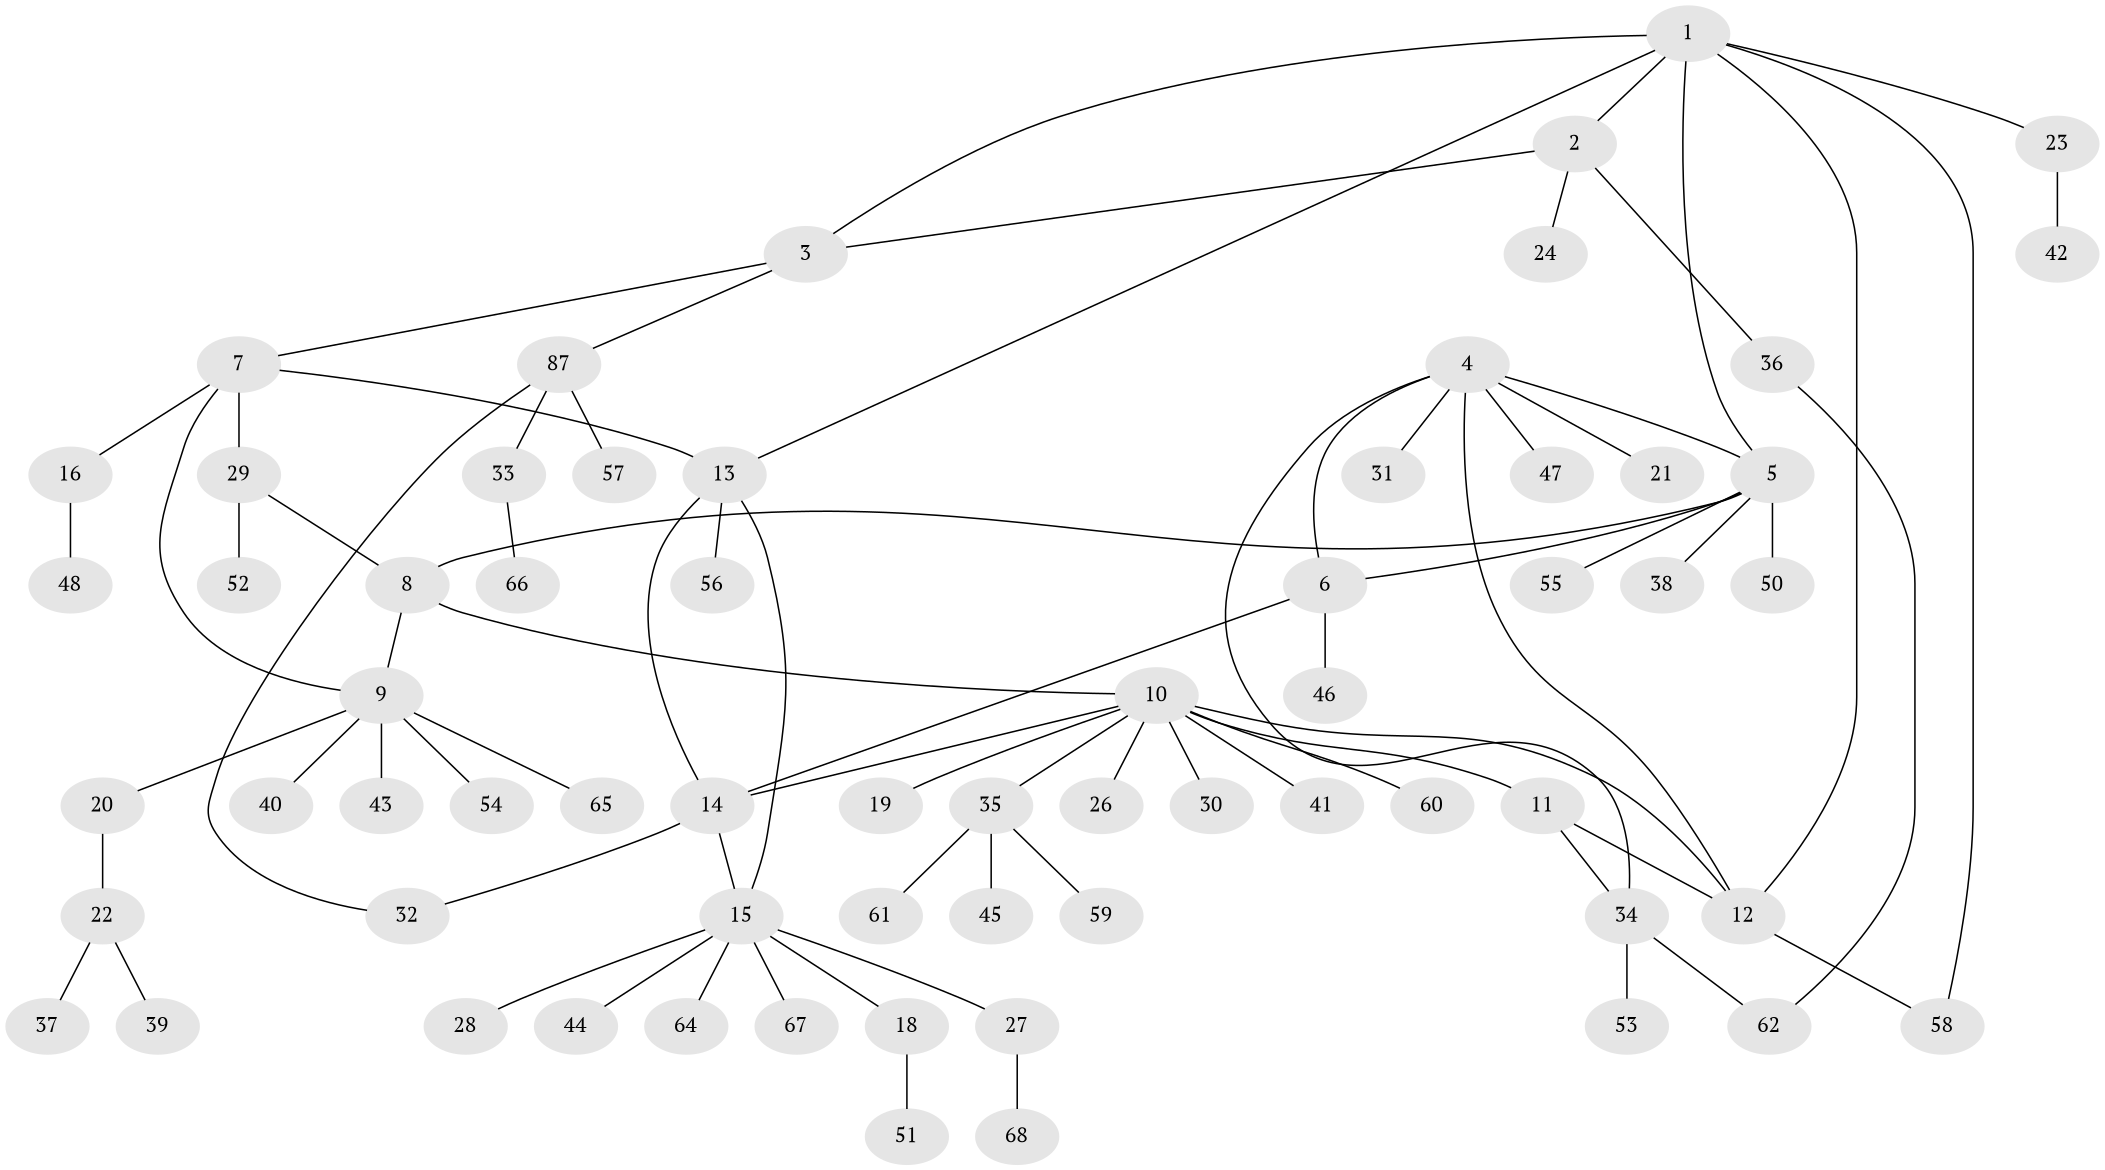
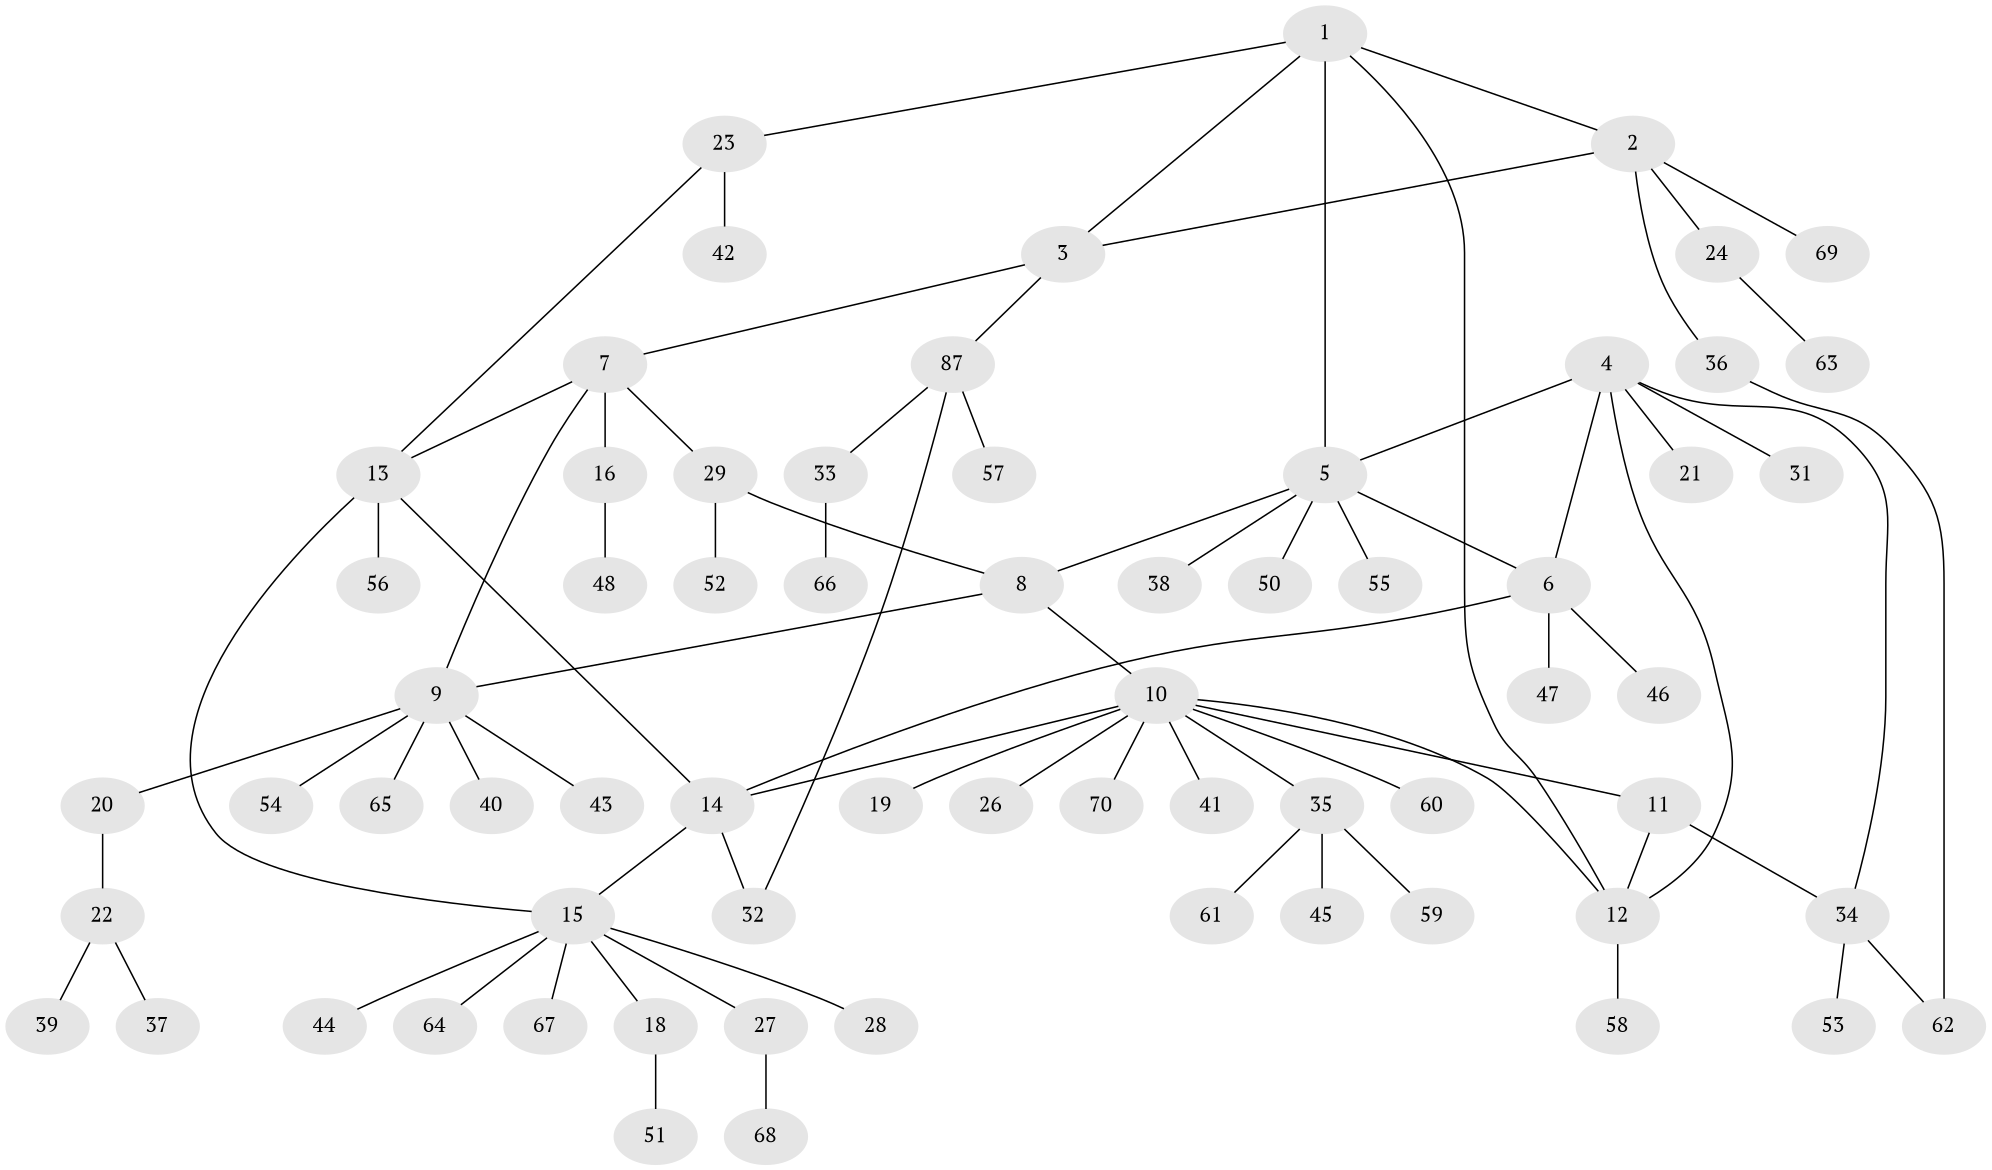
edge "1" -- "13": now "23" -- "13"
node "69": added
node "63": added
edge "4" -- "47": now "6" -- "47"
edge "1" -- "58": removed
node "30": label "30" -> "70"
